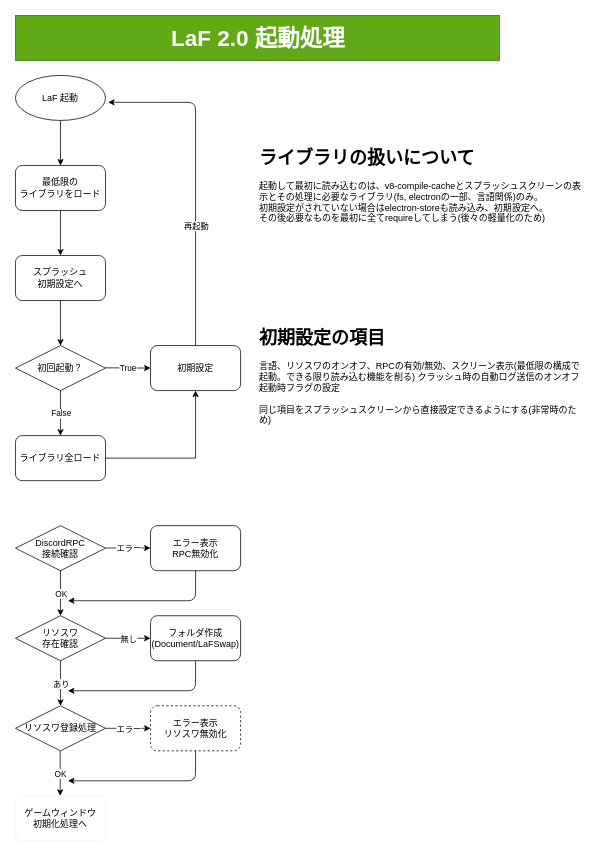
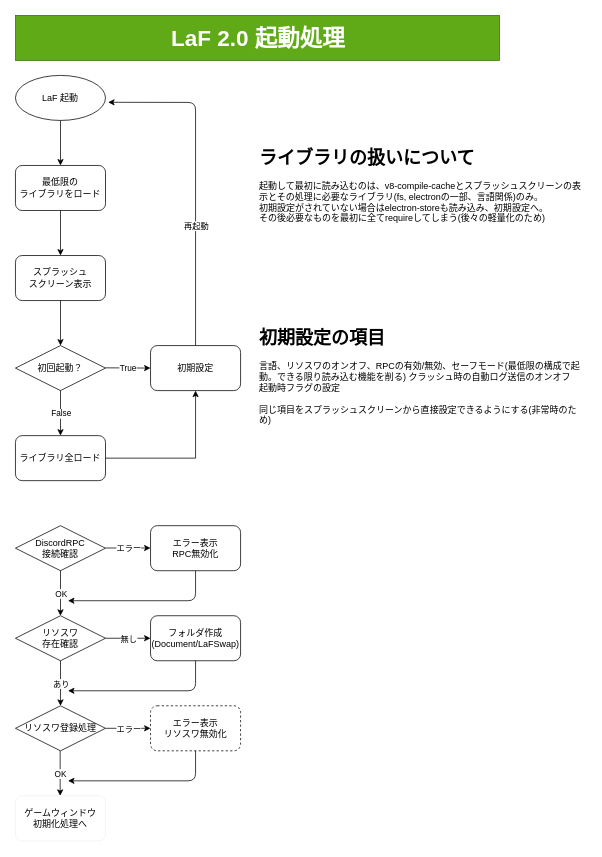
node "スプラッシュ 初期設定へ": label "スプラッシュ 初期設定へ" -> "スプラッシュ スクリーン表示"
node "初期設定の項目言語、リソスワのオンオフ、RPCの有効/無効、スクリーン表示(最低限の構成で起動。できる限り読み込む機能を削る) クラッシュ時の自動ログ送信のオンオフ 起動時フラグの設定 同じ項目をスプラッシュスクリーンから直接設定できるようにする(非常時のため)": label "初期設定の項目言語、リソスワのオンオフ、RPCの有効/無効、スクリーン表示(最低限の構成で起動。できる限り読み込む機能を削る) クラッシュ時の自動ログ送信のオンオフ 起動時フラグの設定 同じ項目をスプラッシュスクリーンから直接設定できるようにする(非常時のため)" -> "初期設定の項目言語、リソスワのオンオフ、RPCの有効/無効、セーフモード(最低限の構成で起動。できる限り読み込む機能を削る) クラッシュ時の自動ログ送信のオンオフ 起動時フラグの設定 同じ項目をスプラッシュスクリーンから直接設定できるようにする(非常時のため)"
